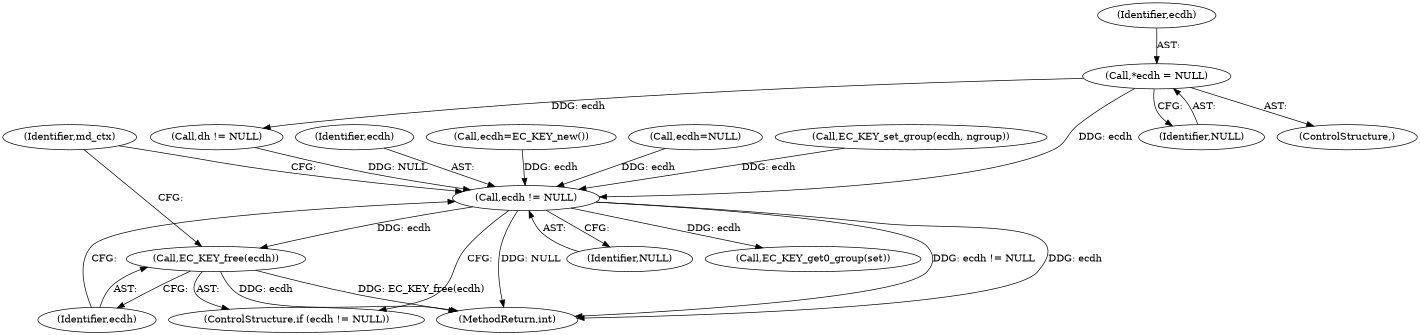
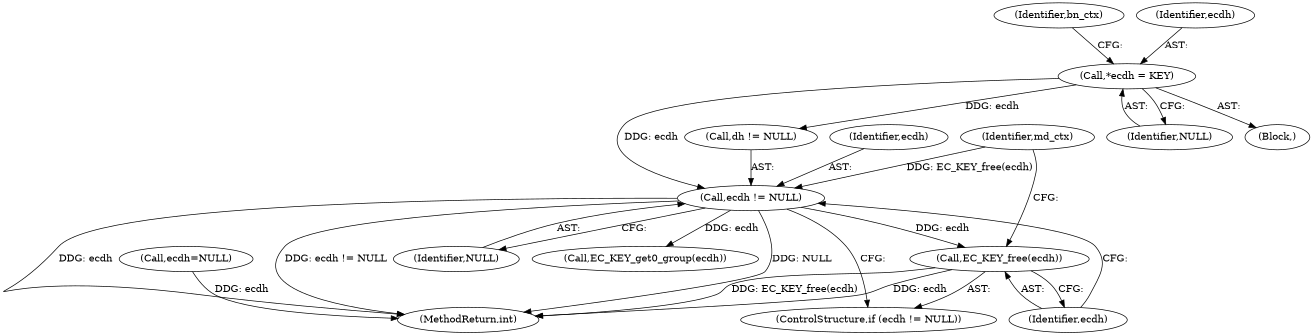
node "(Identifier,bn_ctx)": added
node "(Call,*ecdh = NULL)": label "(Call,*ecdh = NULL)" -> "(Call,*ecdh = KEY)"
node "(Call,ecdh=EC_KEY_new())": removed
node "(Call,EC_KEY_set_group(ecdh, ngroup))": removed
node "(ControlStructure,)": label "(ControlStructure,)" -> "(Block,)"
edge "(Call,ecdh=NULL)" -> "(Call,ecdh != NULL)": now "(Call,ecdh=NULL)" -> "(MethodReturn,int)"
edge "(Identifier,md_ctx)" -> "(Call,ecdh != NULL)": label "CFG: " -> "DDG: EC_KEY_free(ecdh)"
edge "(Call,dh != NULL)" -> "(Call,ecdh != NULL)": label "DDG: NULL" -> "AST: "
node "(Call,EC_KEY_get0_group(set))": label "(Call,EC_KEY_get0_group(set))" -> "(Call,EC_KEY_get0_group(ecdh))"
